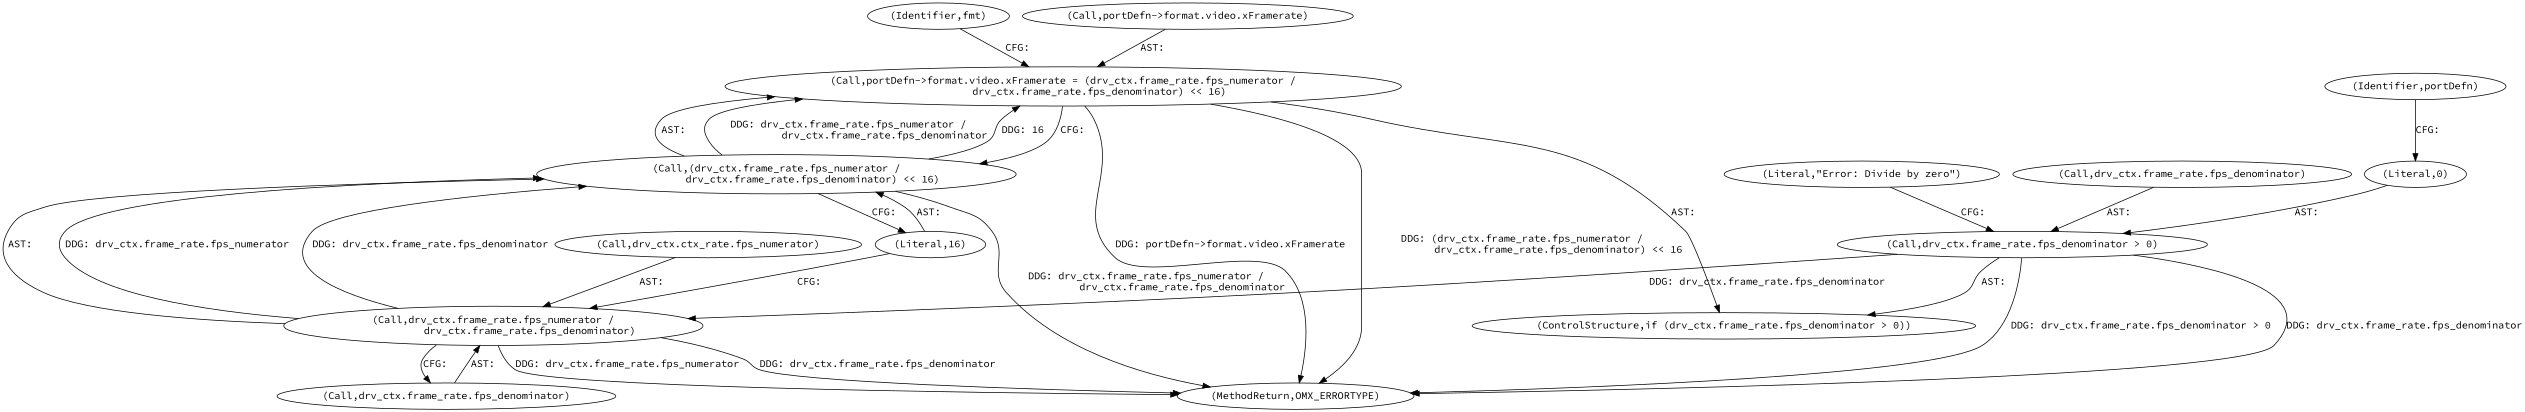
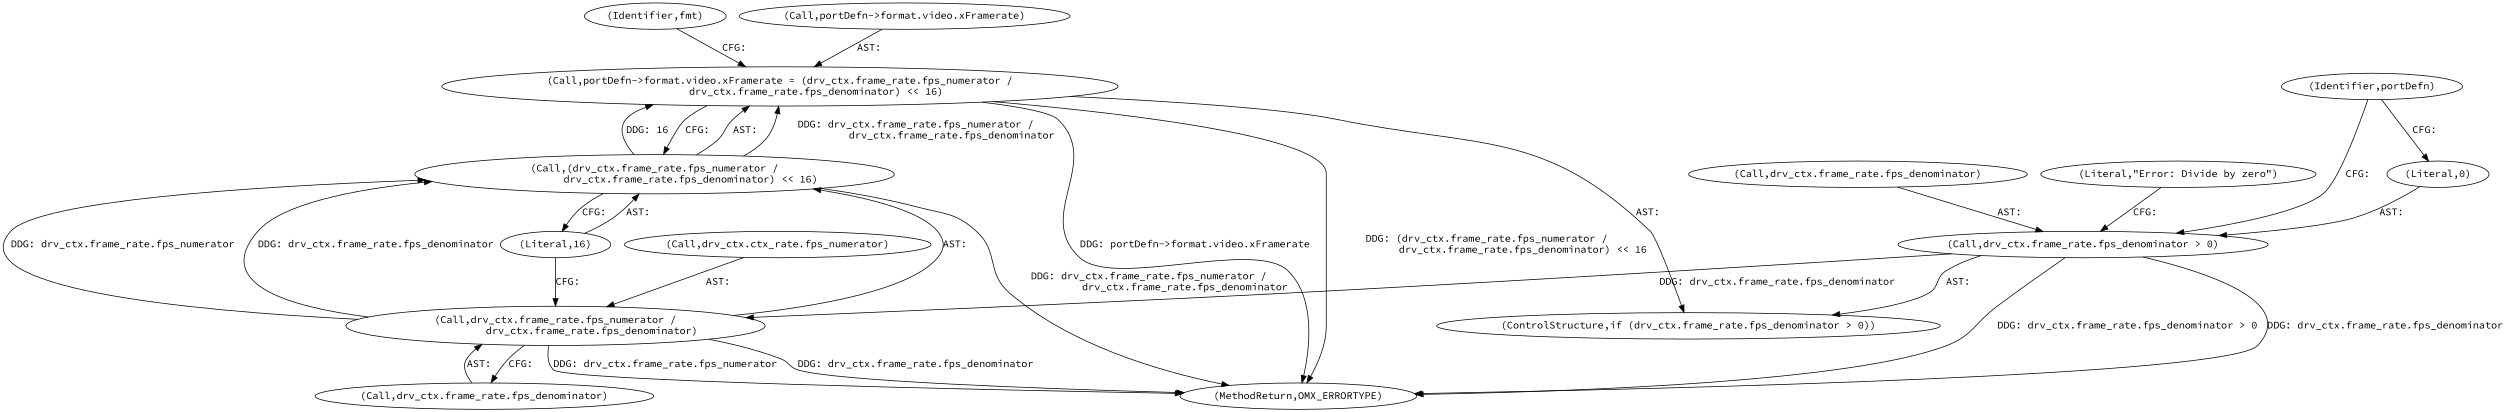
edge "(Identifier,portDefn)" -> "(Call,drv_ctx.frame_rate.fps_denominator > 0)": added, label "CFG:"
